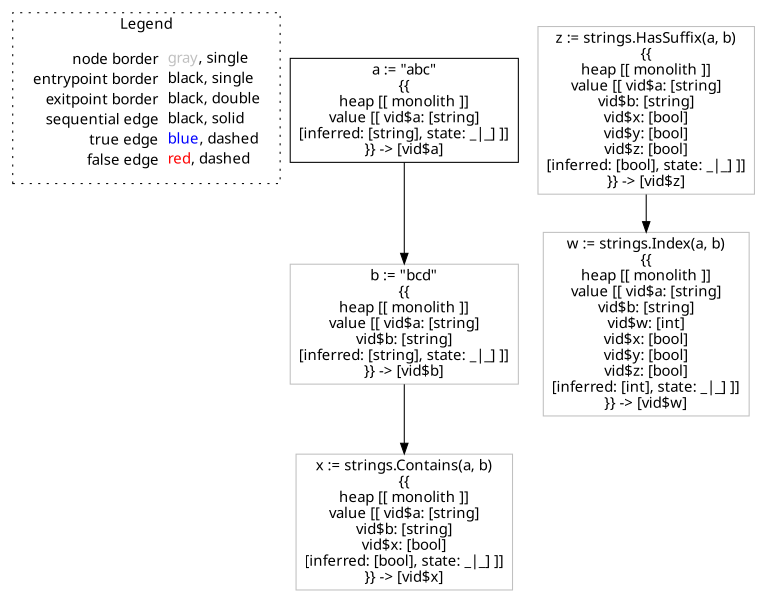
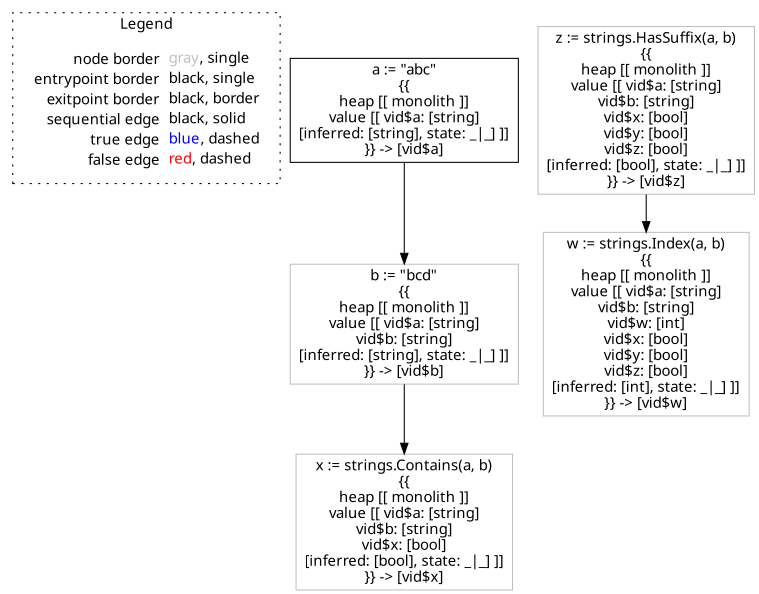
node "node border": text ", double" -> ", border"
